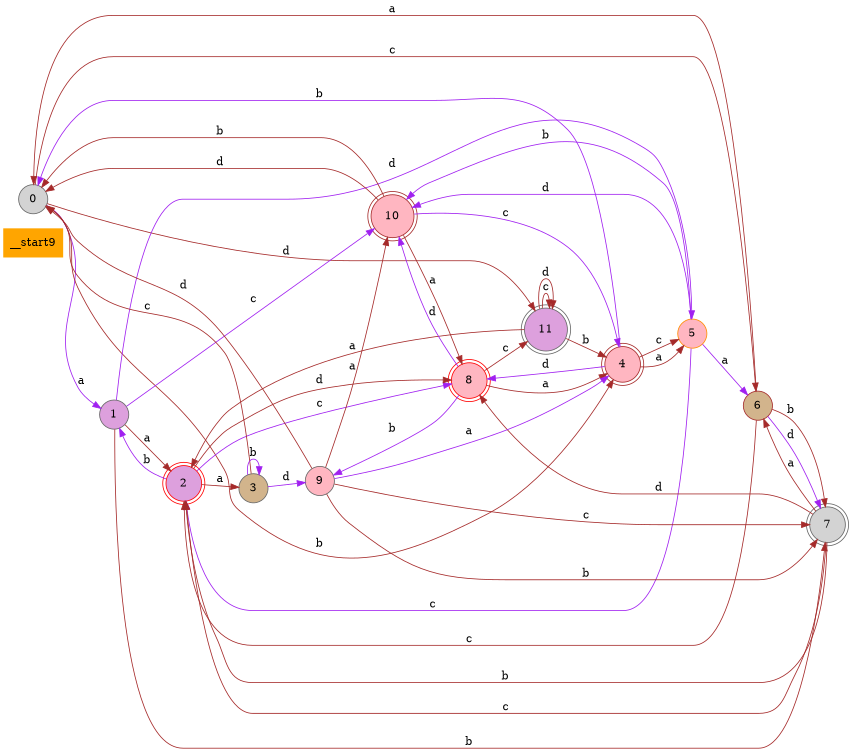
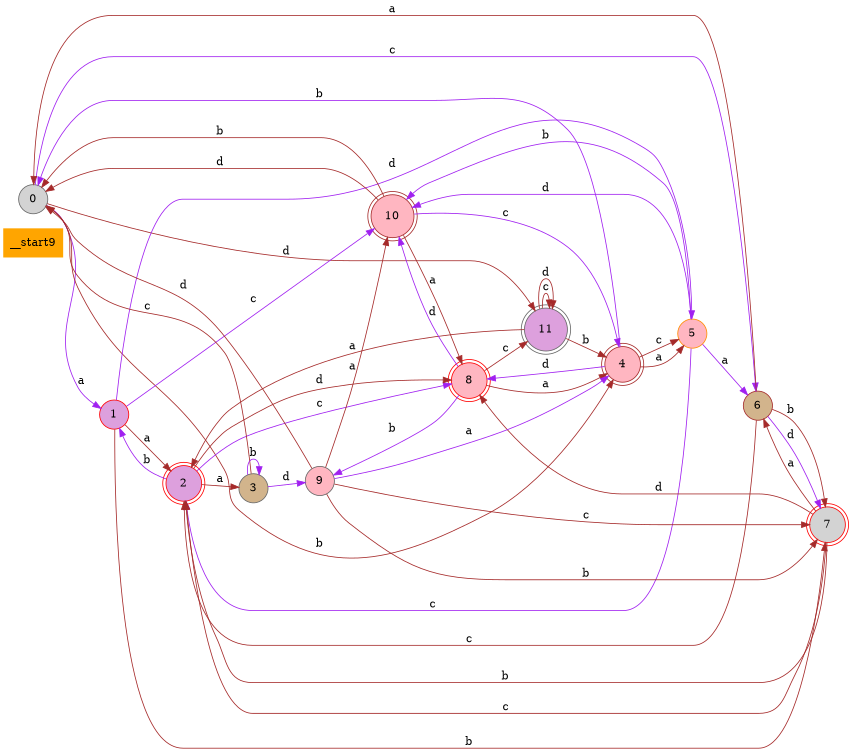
edge "0" -> "6": color brown -> purple
node "1": color gray40 -> red
node "7": color gray40 -> red
